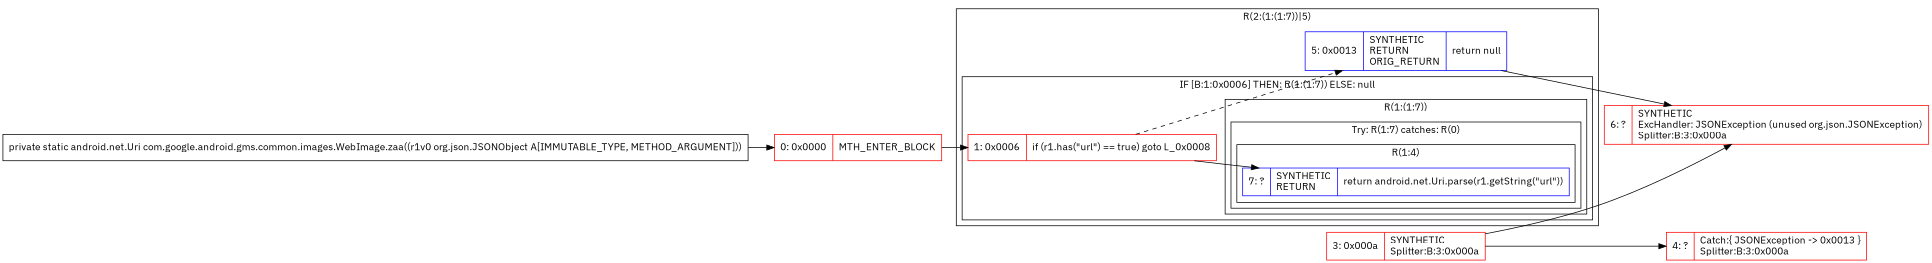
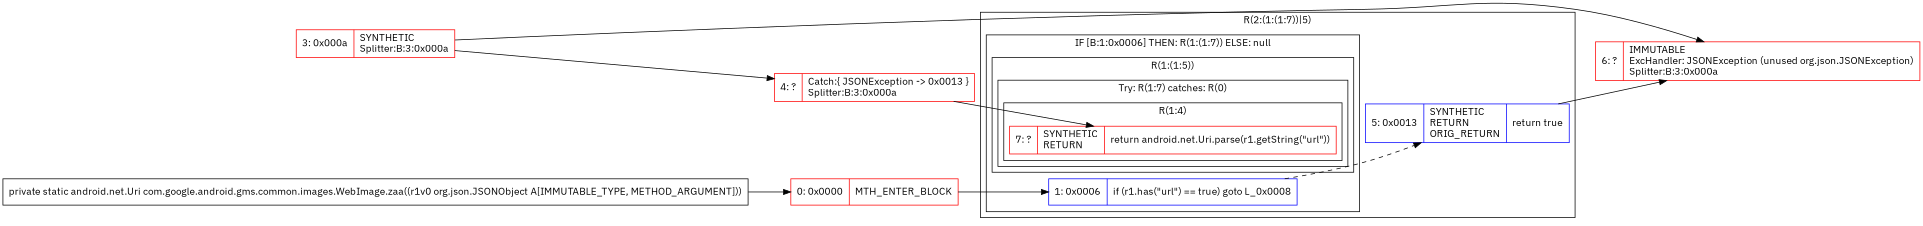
node "5: 0x0013": text "return null" -> "return true"
cluster "R(1:(1:7))": label "R(1:(1:7))" -> "R(1:(1:5))"
node "6: ?": text "SYNTHETIC" -> "IMMUTABLE"
node "1: 0x0006": color red -> blue
edge "1: 0x0006" -> "7: ?": now "4: ?" -> "7: ?"
node "7: ?": color blue -> red
